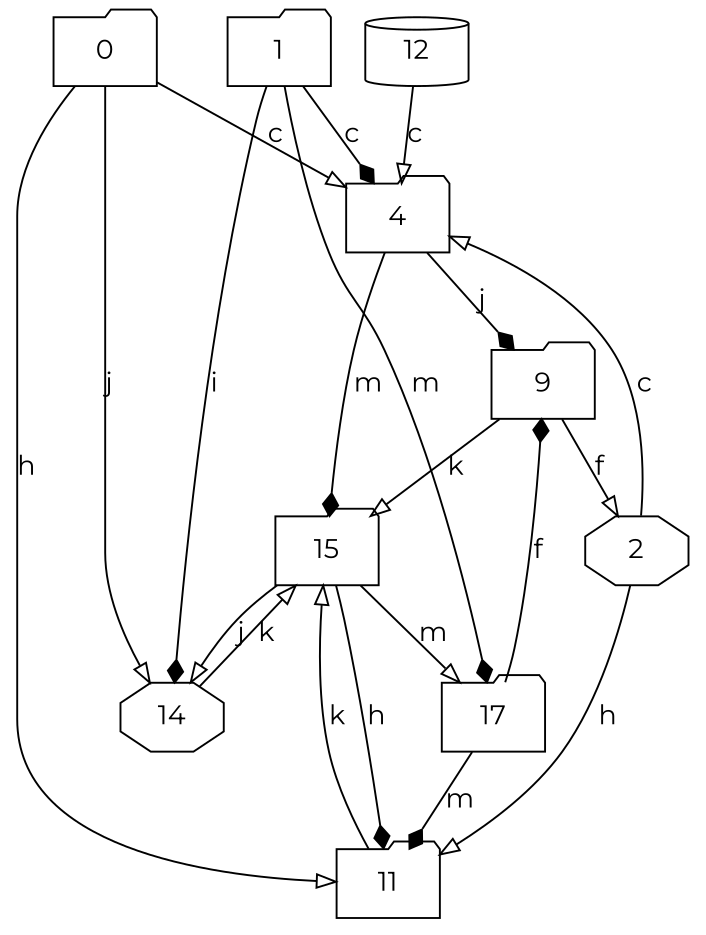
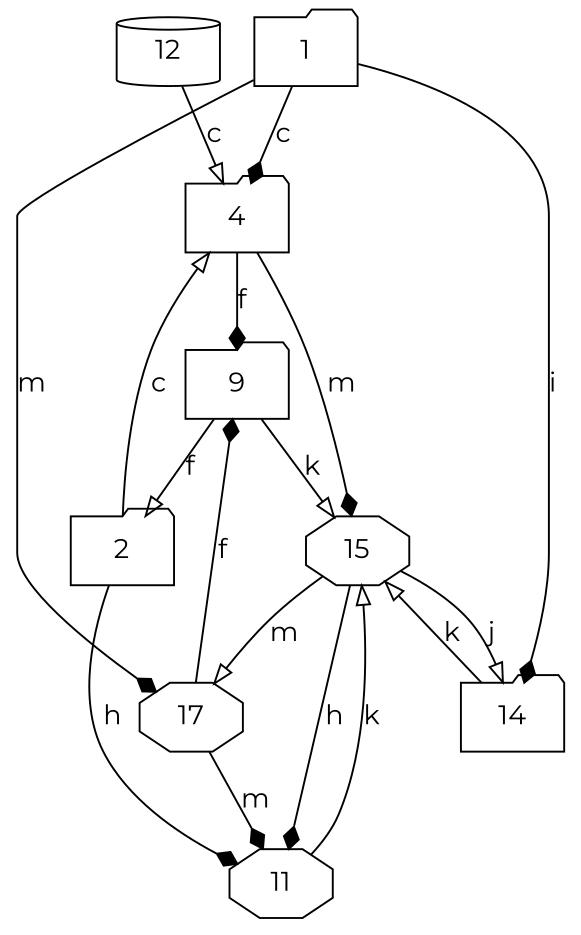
node "0": removed
edge "4" -> "9": label "j" -> "f"
node "15": shape folder -> octagon
node "2": shape octagon -> folder
node "14": shape octagon -> folder
node "17": shape folder -> octagon
edge "2" -> "11": arrowhead onormal -> diamond
node "11": shape folder -> octagon
